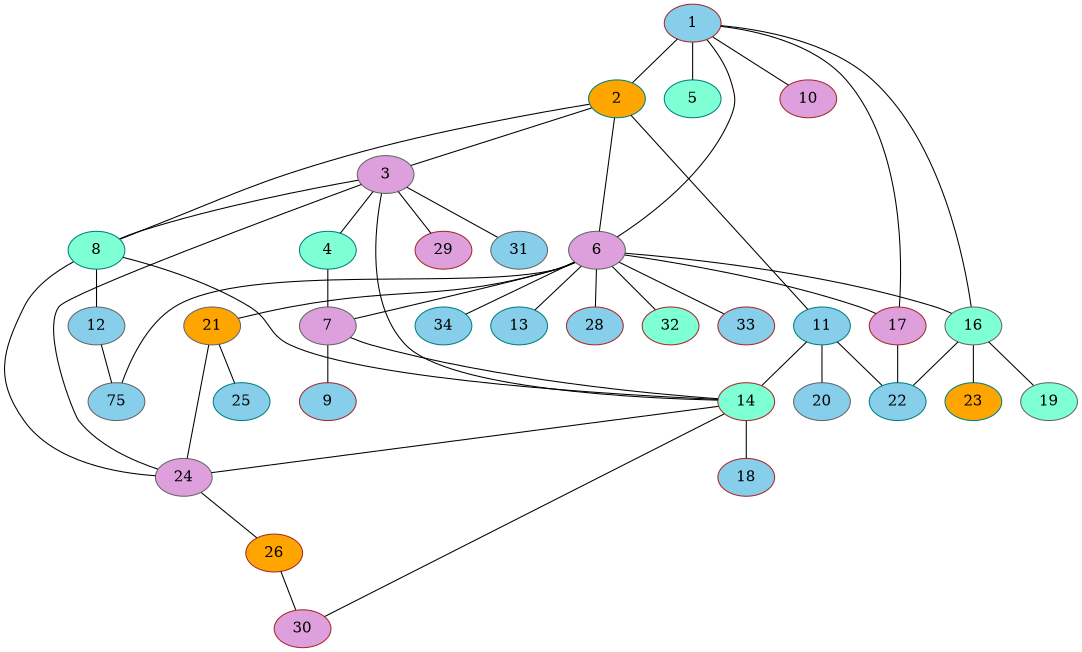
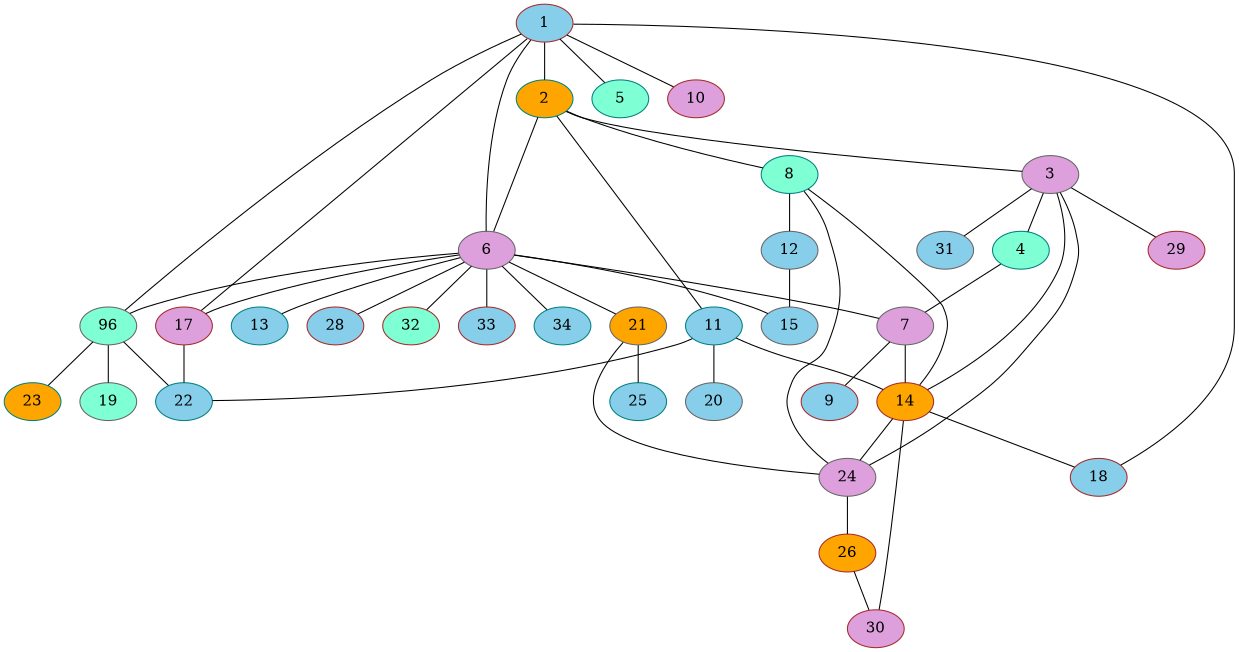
edge "1" -- "18": added
edge "3" -- "8": removed
node "16": label "16" -> "96"
node "75": label "75" -> "15"
node "14": fillcolor aquamarine -> orange
